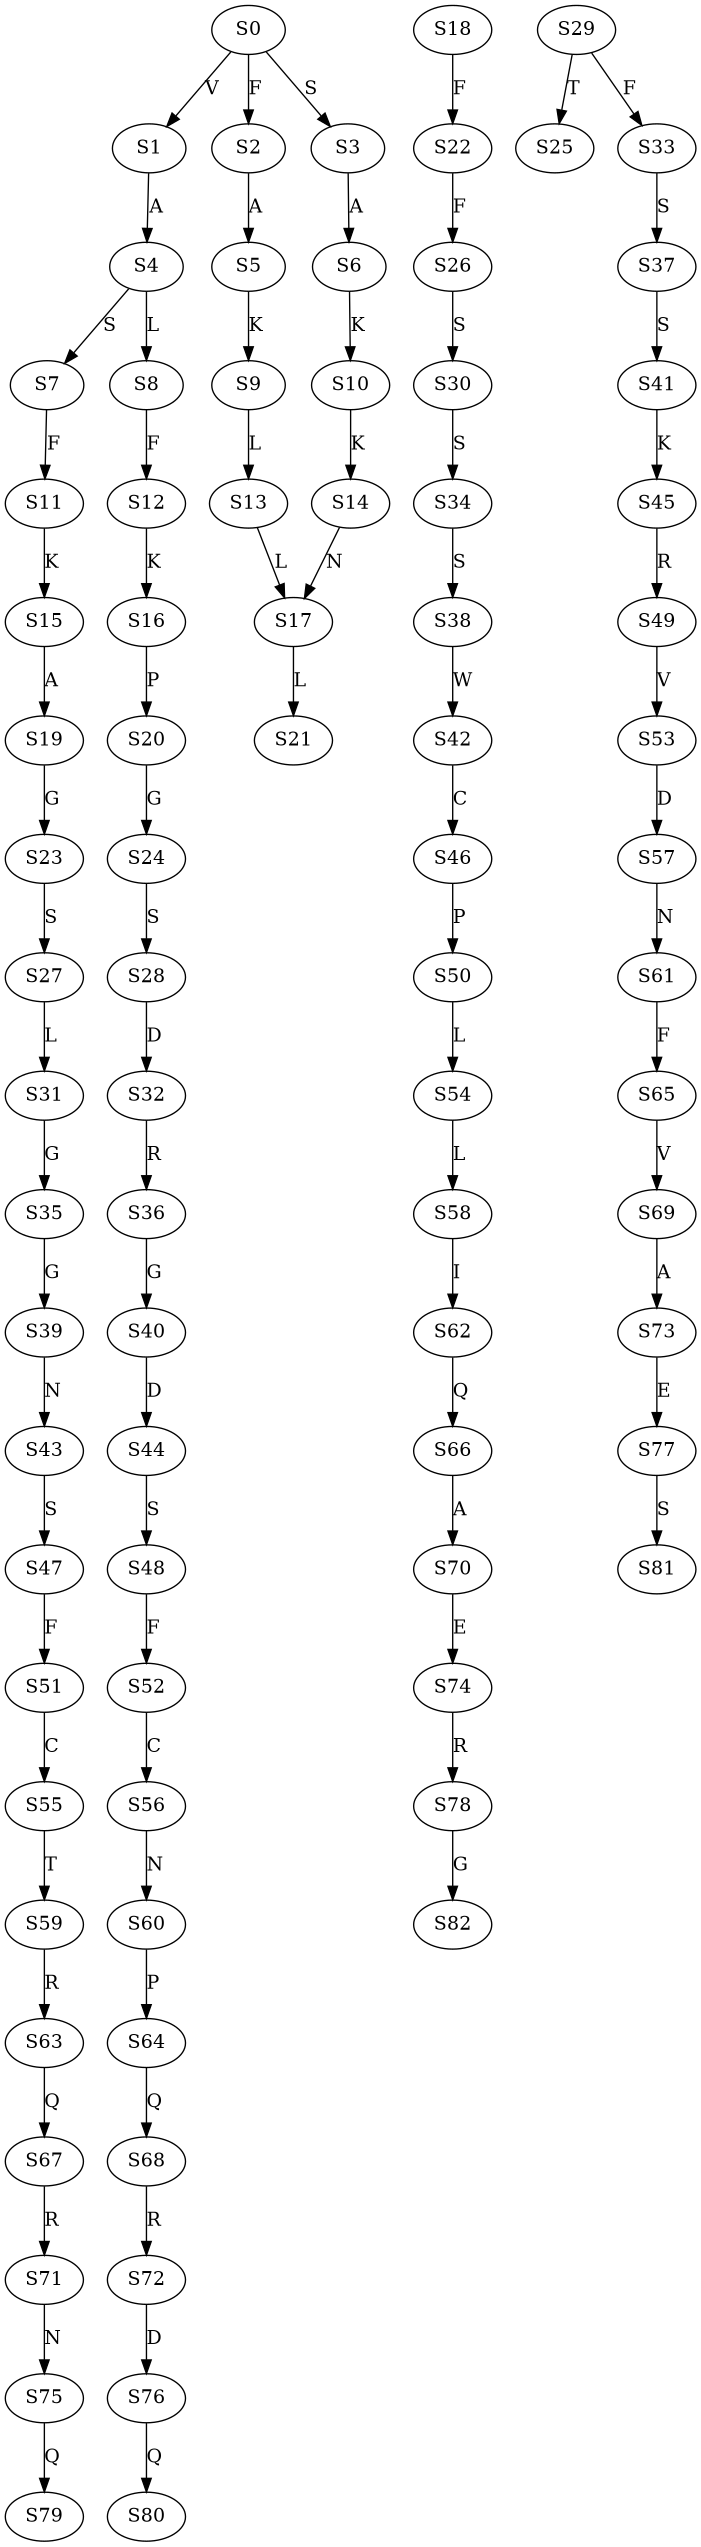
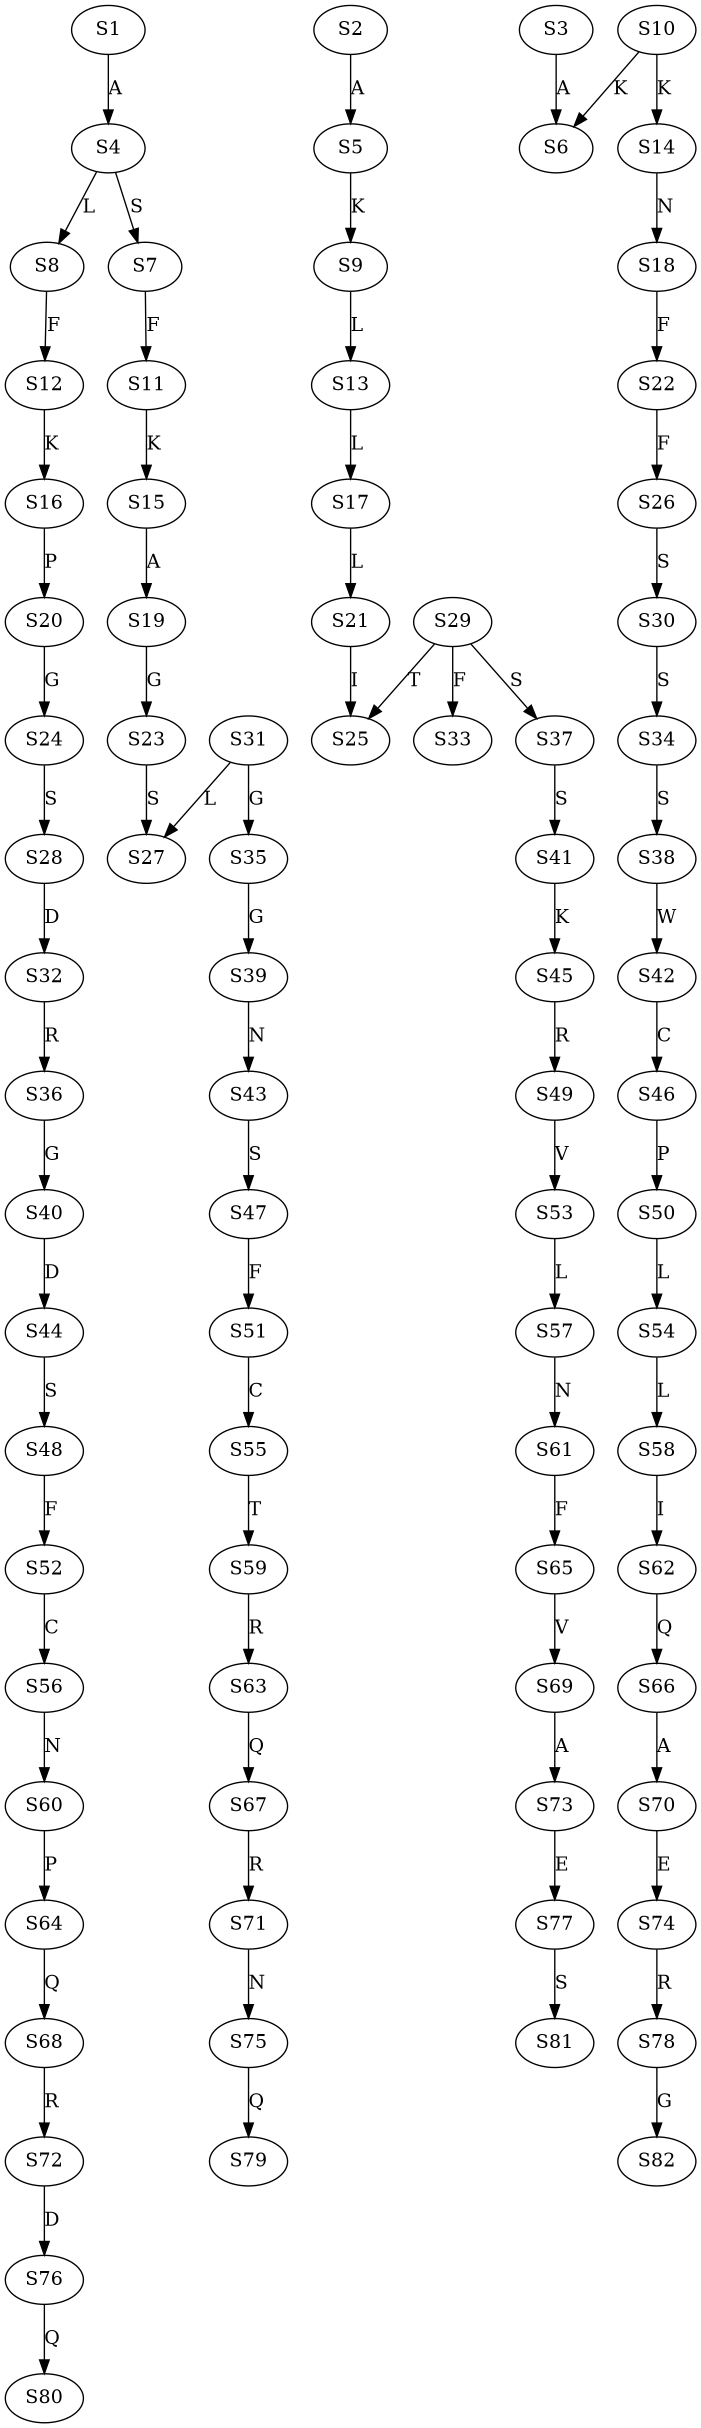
node "S0": removed
edge "S33" -> "S37": now "S29" -> "S37"
edge "S6" -> "S10": reversed
edge "S14" -> "S17": now "S14" -> "S18"
edge "S21" -> "S25": added, label "I"
edge "S53" -> "S57": label "D" -> "L"
edge "S27" -> "S31": reversed
